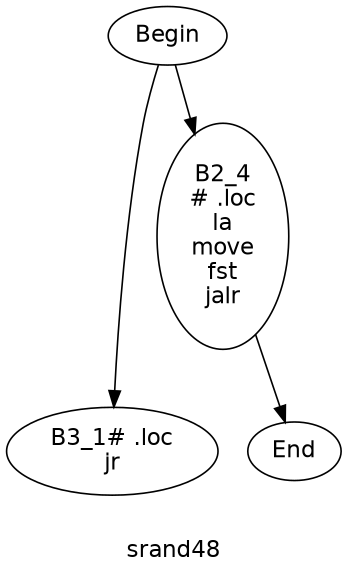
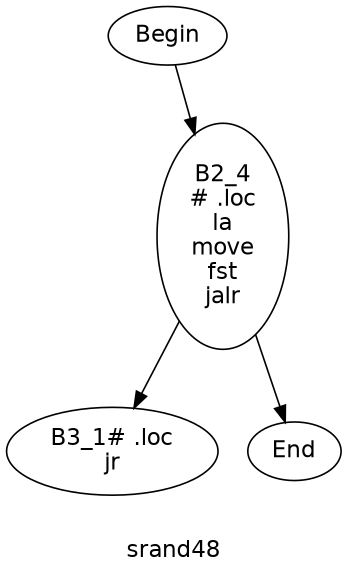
edge "Begin" -> "B3_1# .loc jr": now "B2_4 # .loc la move fst jalr" -> "B3_1# .loc jr"
